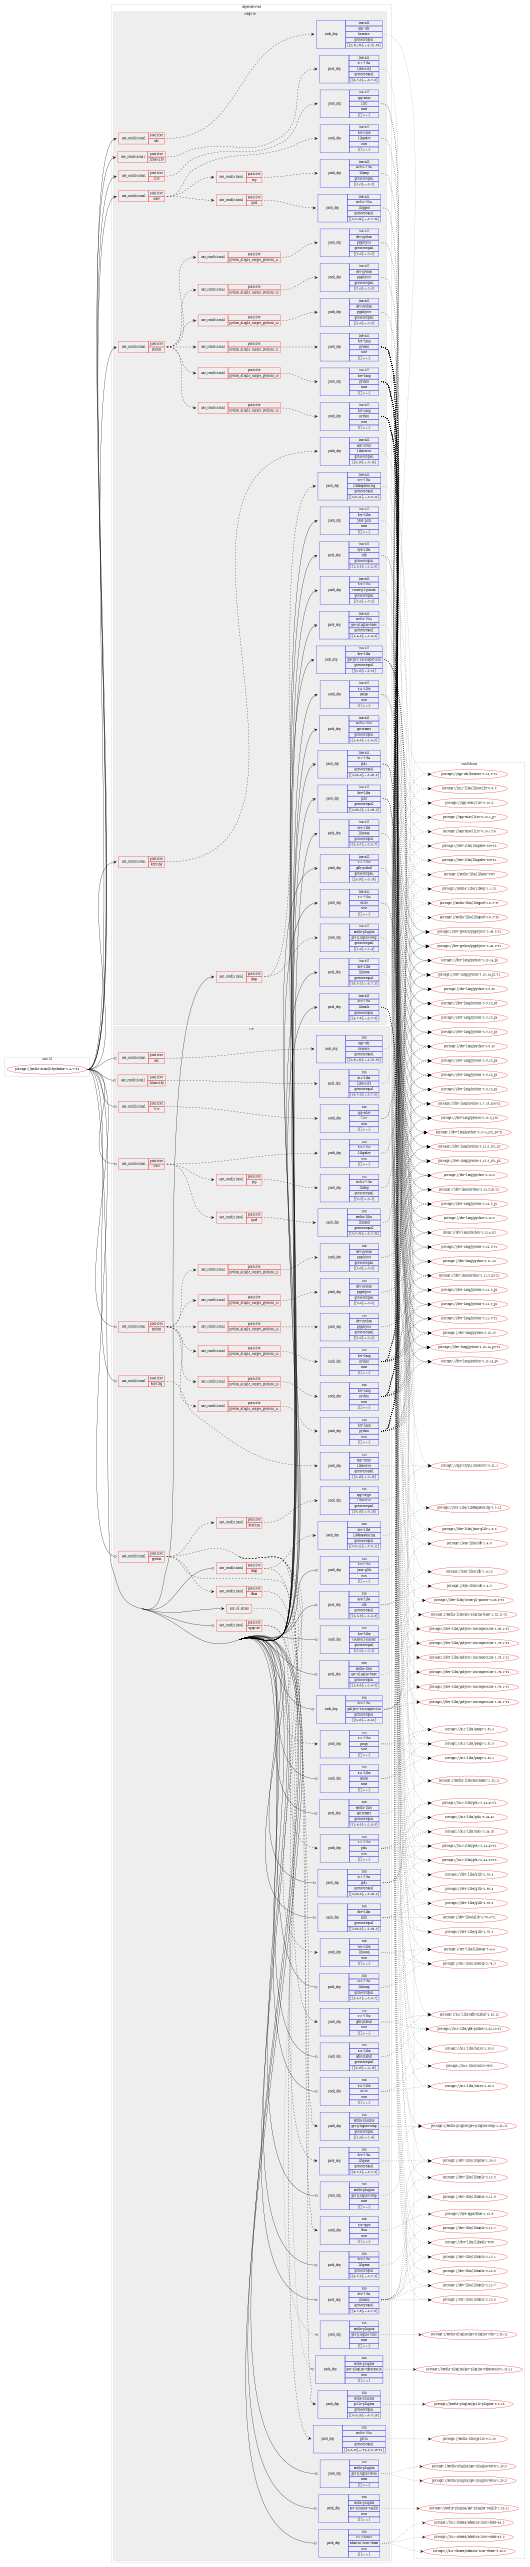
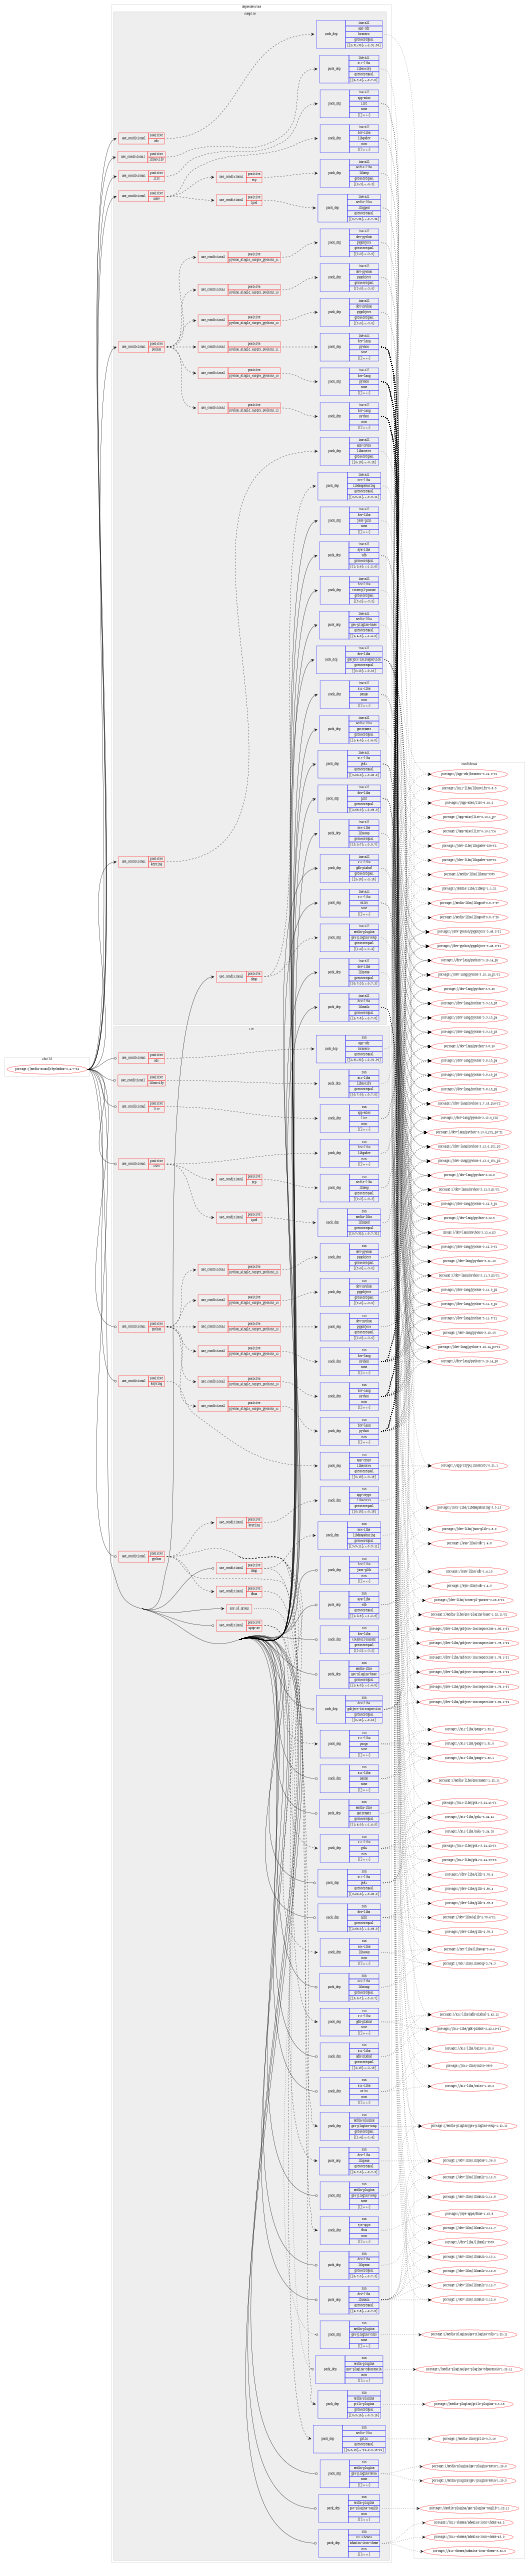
node "portage://cdr-libs/libxml2-2.12.6": label "portage://cdr-libs/libxml2-2.12.6" -> "portage://dev-libs/libxml2-2.12.6"
